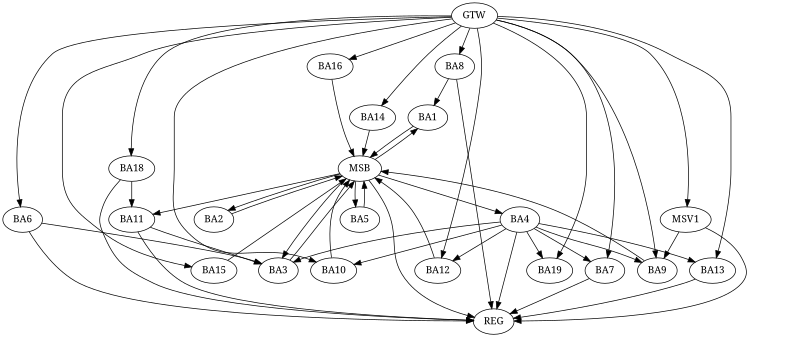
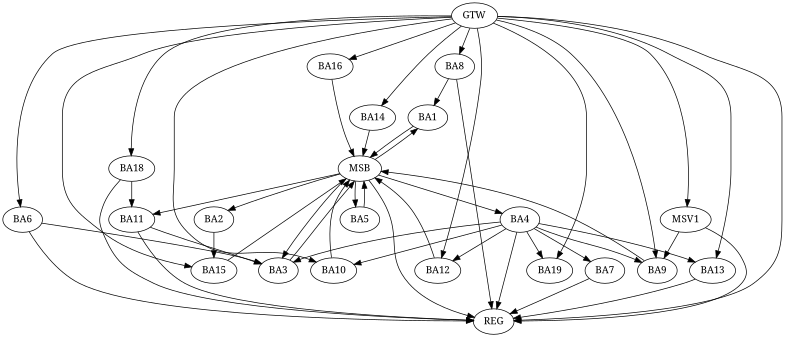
edge "GTW" -> "BA7": now "GTW" -> "REG"
edge "BA2" -> "MSB": now "BA2" -> "BA15"
